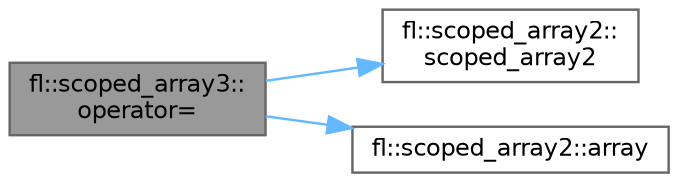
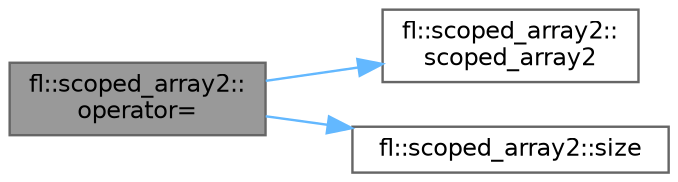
node "fl::scoped_array3:: operator=": label "fl::scoped_array3:: operator=" -> "fl::scoped_array2:: operator="
node "fl::scoped_array2::array": label "fl::scoped_array2::array" -> "fl::scoped_array2::size"
